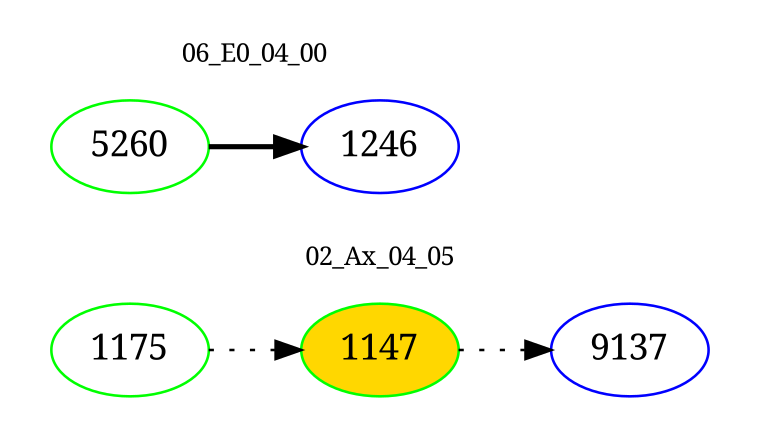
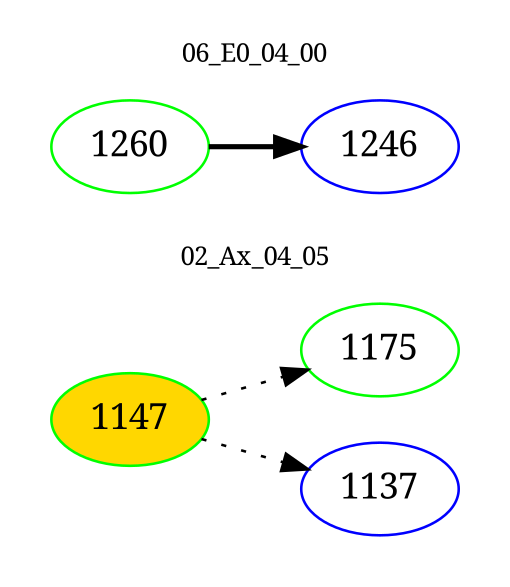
node "5260": label "5260" -> "1260"
edge "1175" -> "1147": reversed
node "9137": label "9137" -> "1137"
